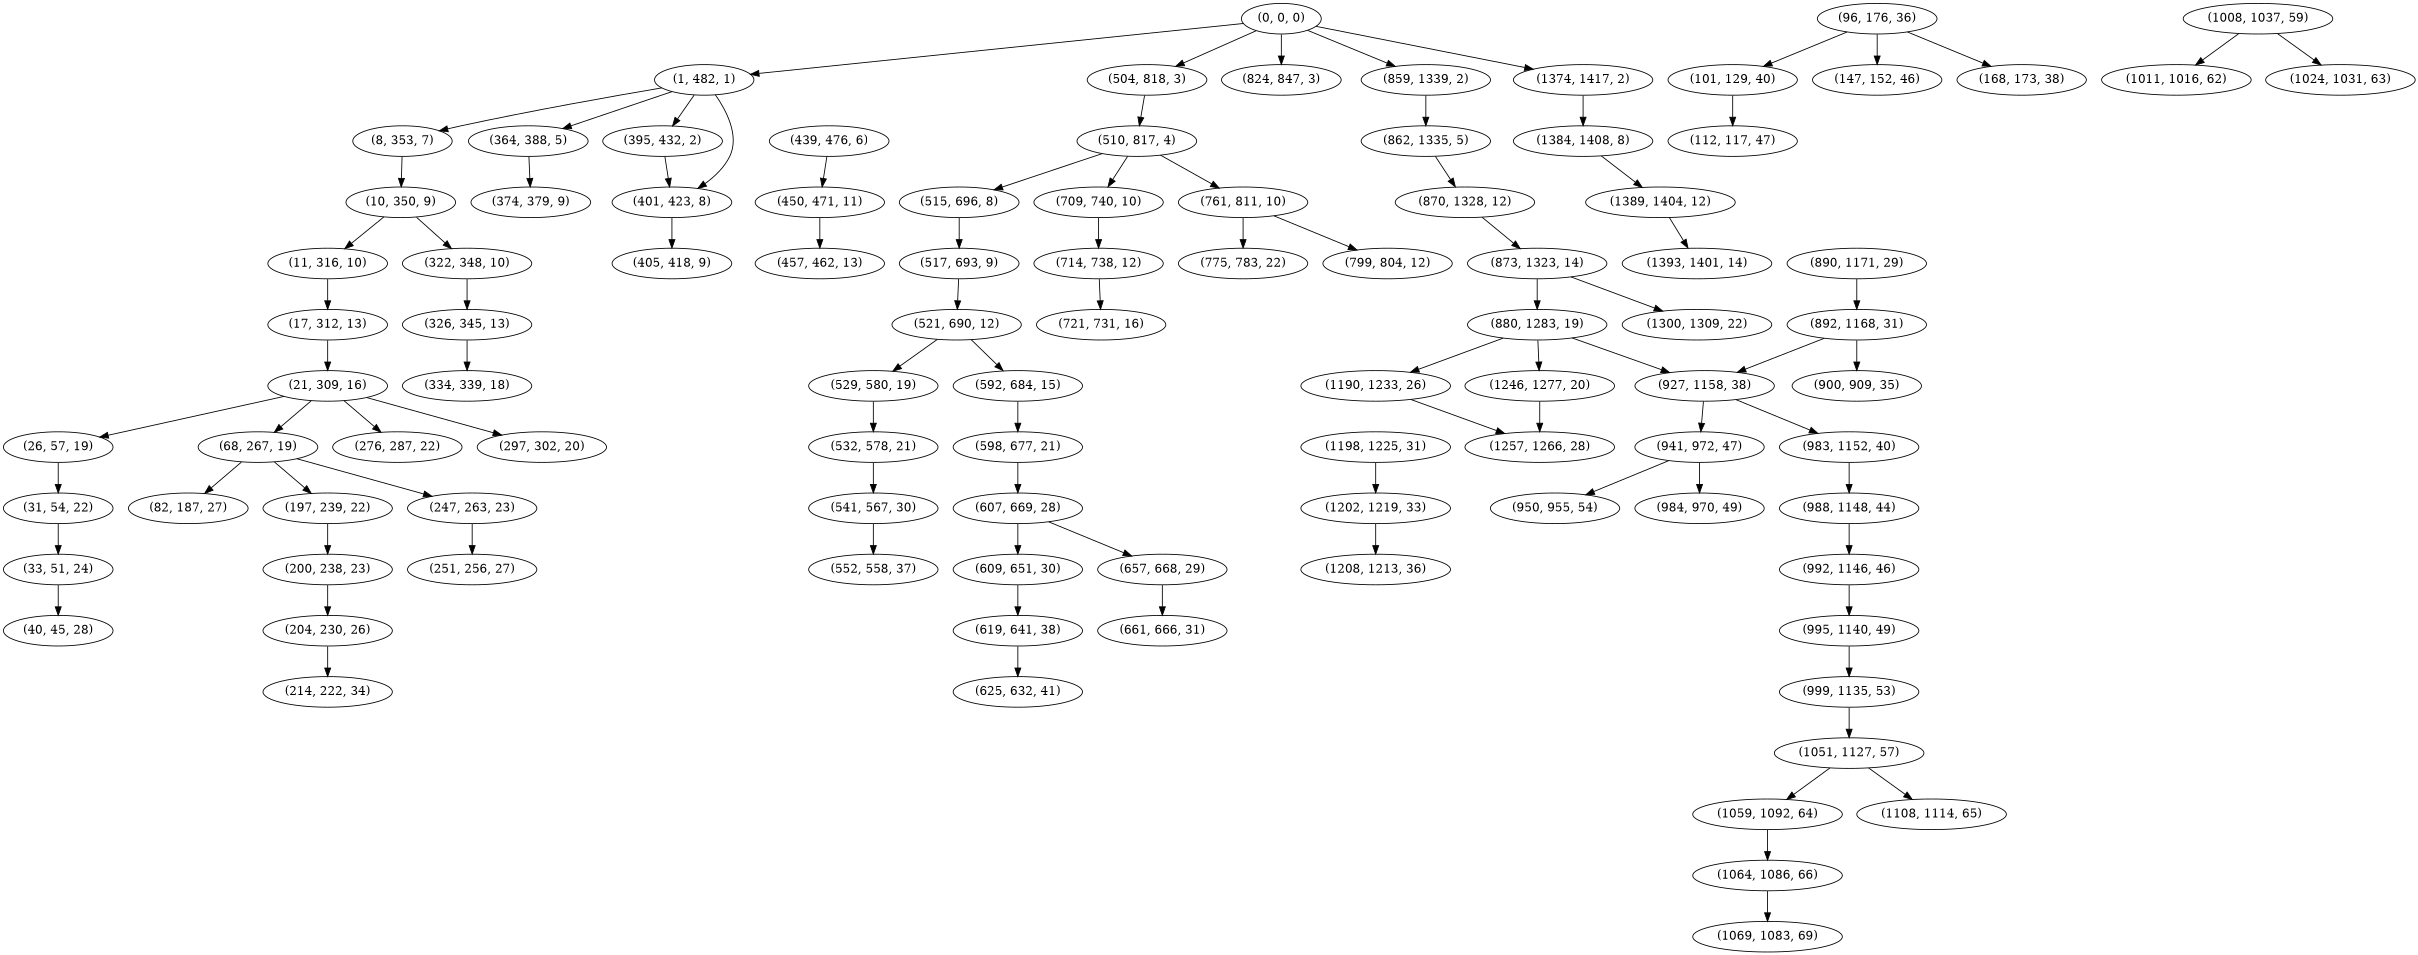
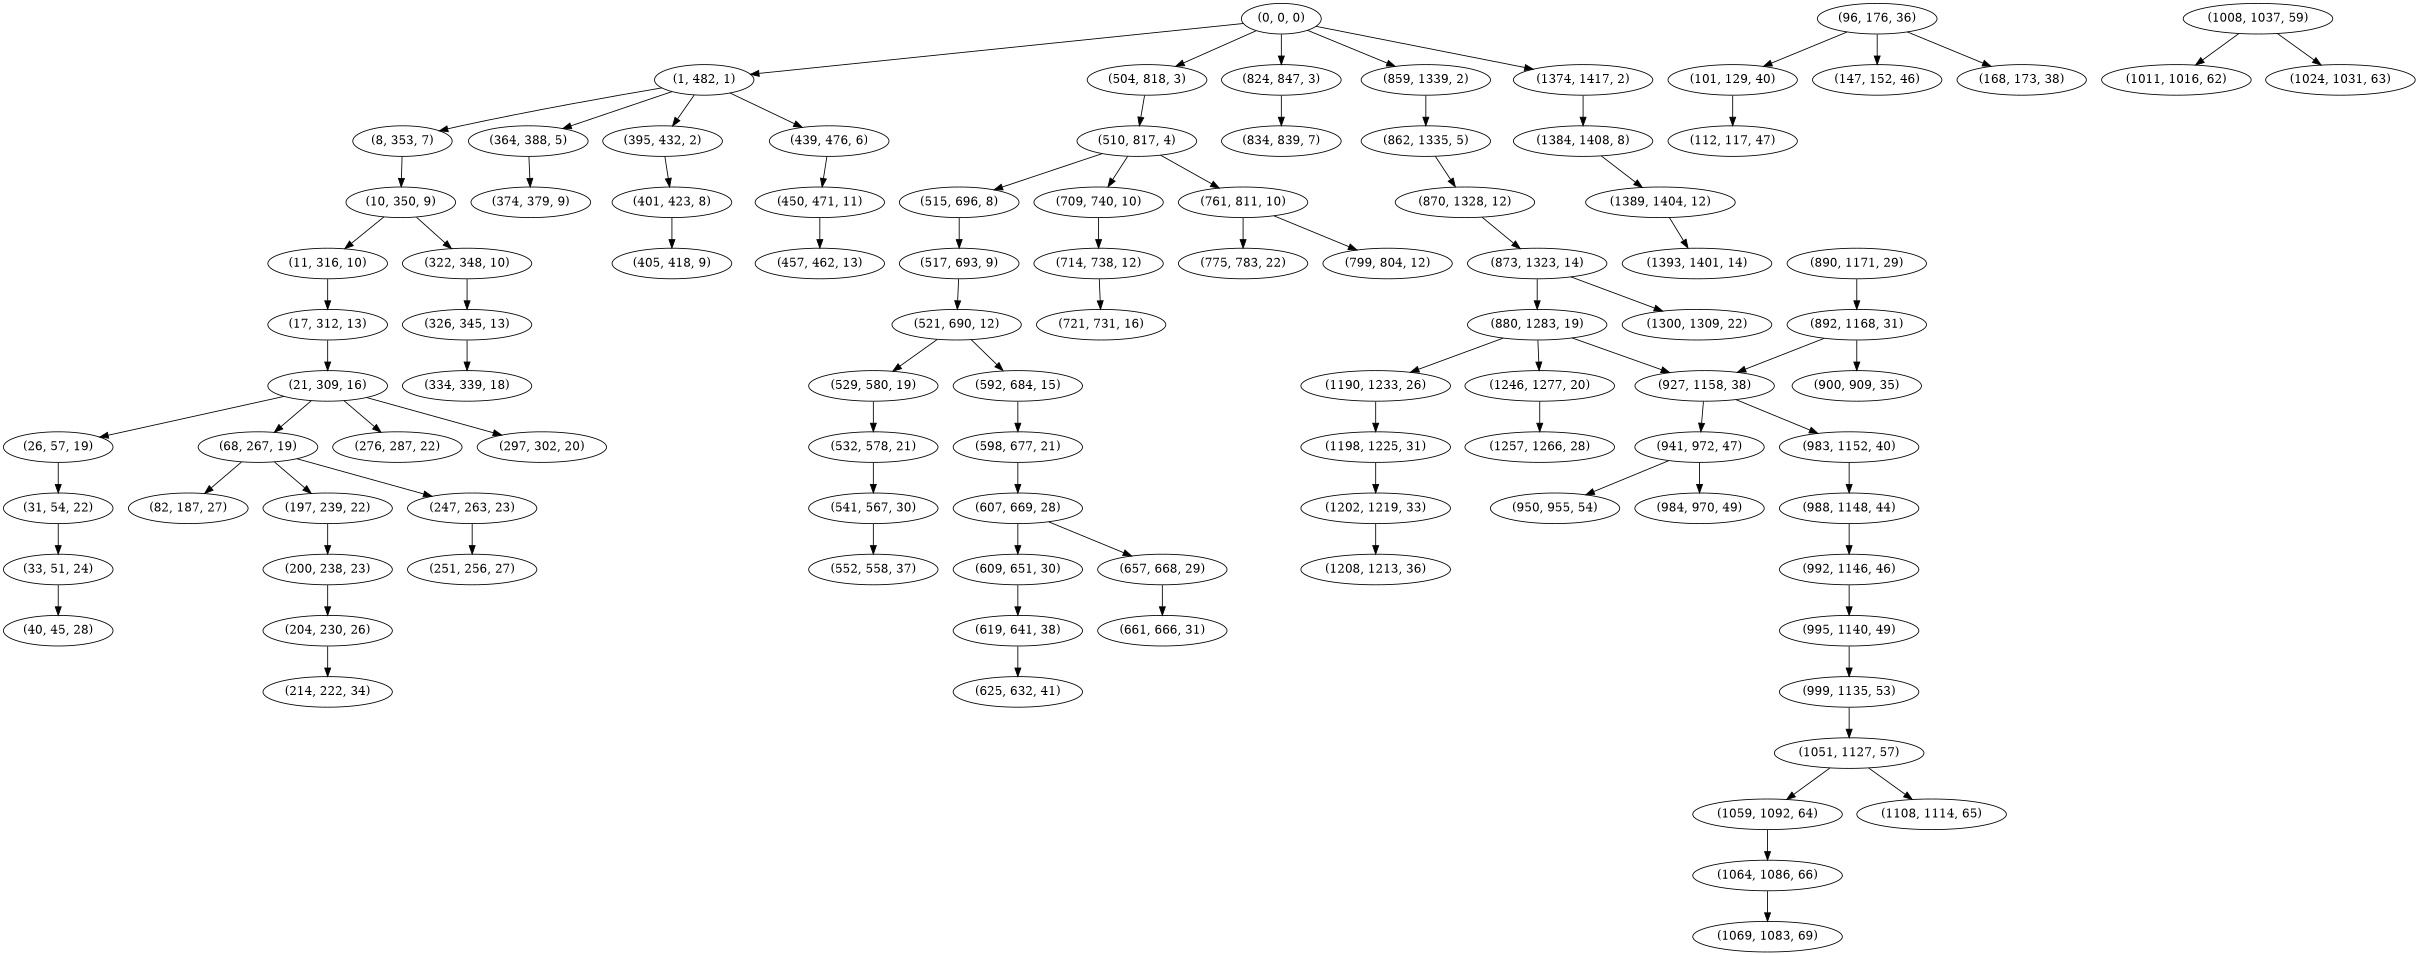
node "(834, 839, 7)": added
edge "(1, 482, 1)" -> "(401, 423, 8)": now "(1, 482, 1)" -> "(439, 476, 6)"
edge "(1190, 1233, 26)" -> "(1257, 1266, 28)": now "(1190, 1233, 26)" -> "(1198, 1225, 31)"
